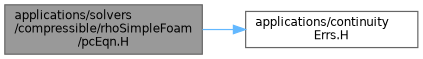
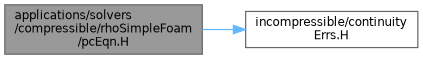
node "applications/continuity Errs.H": label "applications/continuity Errs.H" -> "incompressible/continuity Errs.H"
